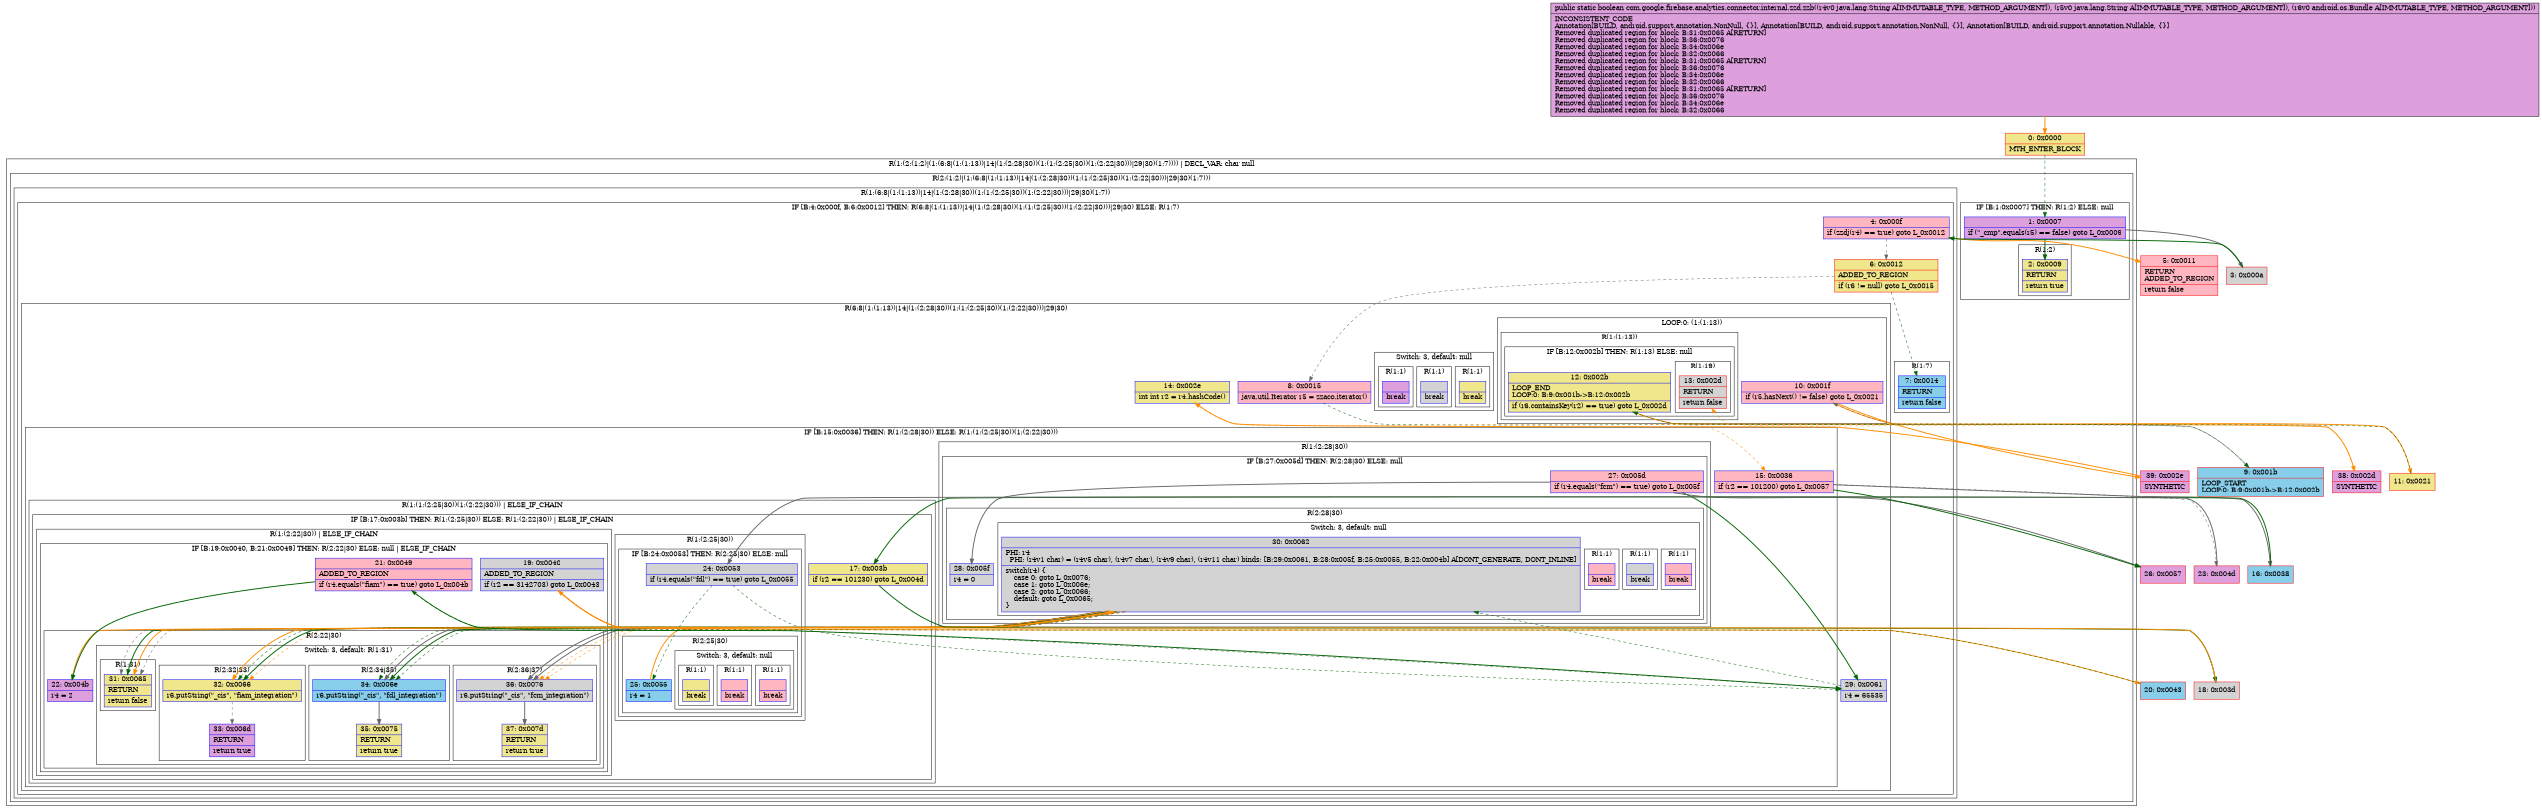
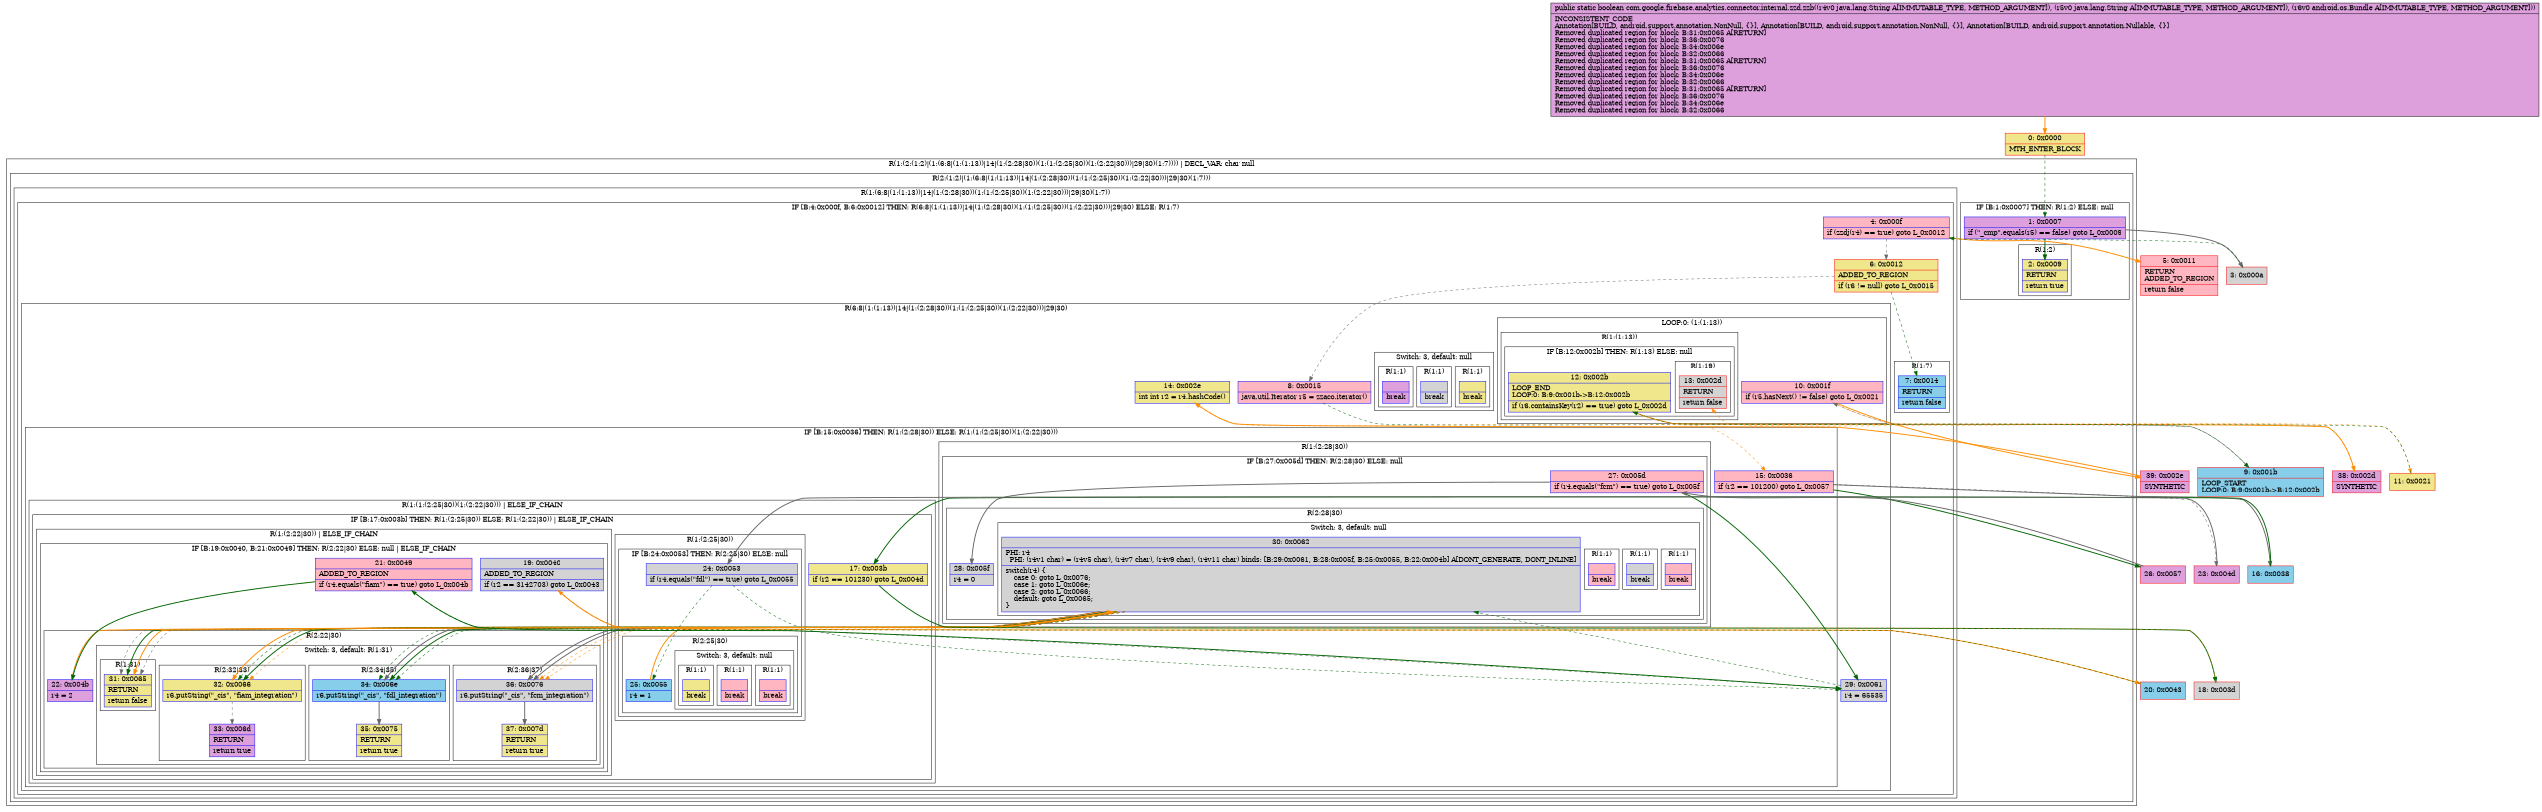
edge "3: 0x000a" -> "4: 0x000f": style bold -> dashed
edge "10: 0x001f" -> "11: 0x0021": style bold -> dashed
edge "27: 0x005d" -> "26: 0x0057": reversed
edge "18: 0x003d" -> "19: 0x0040": style bold -> dashed
